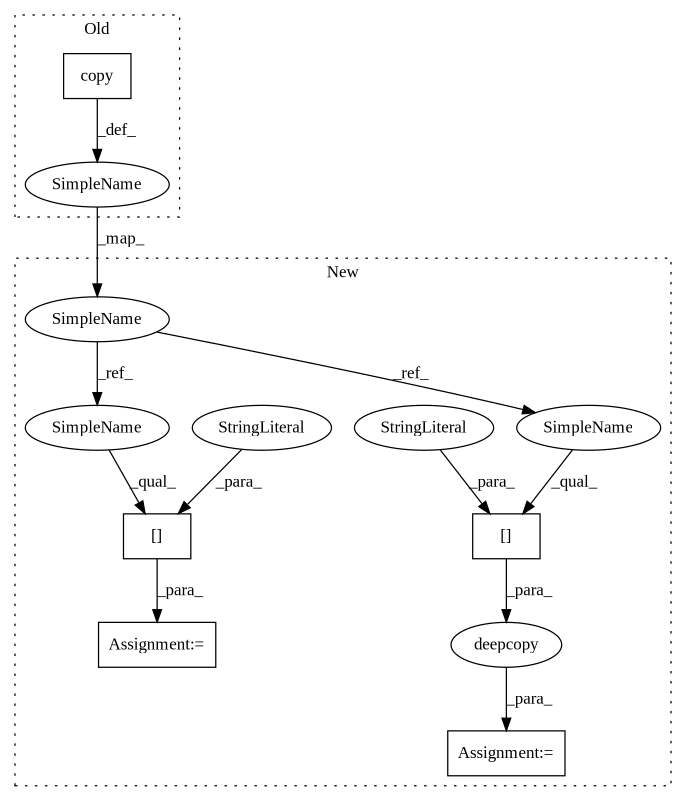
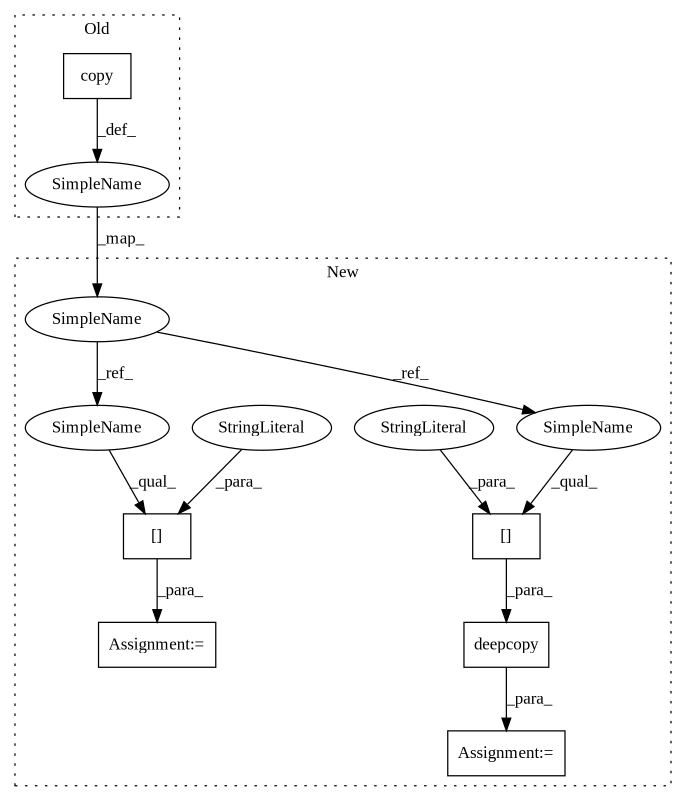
node "deepcopy": shape ellipse -> box
